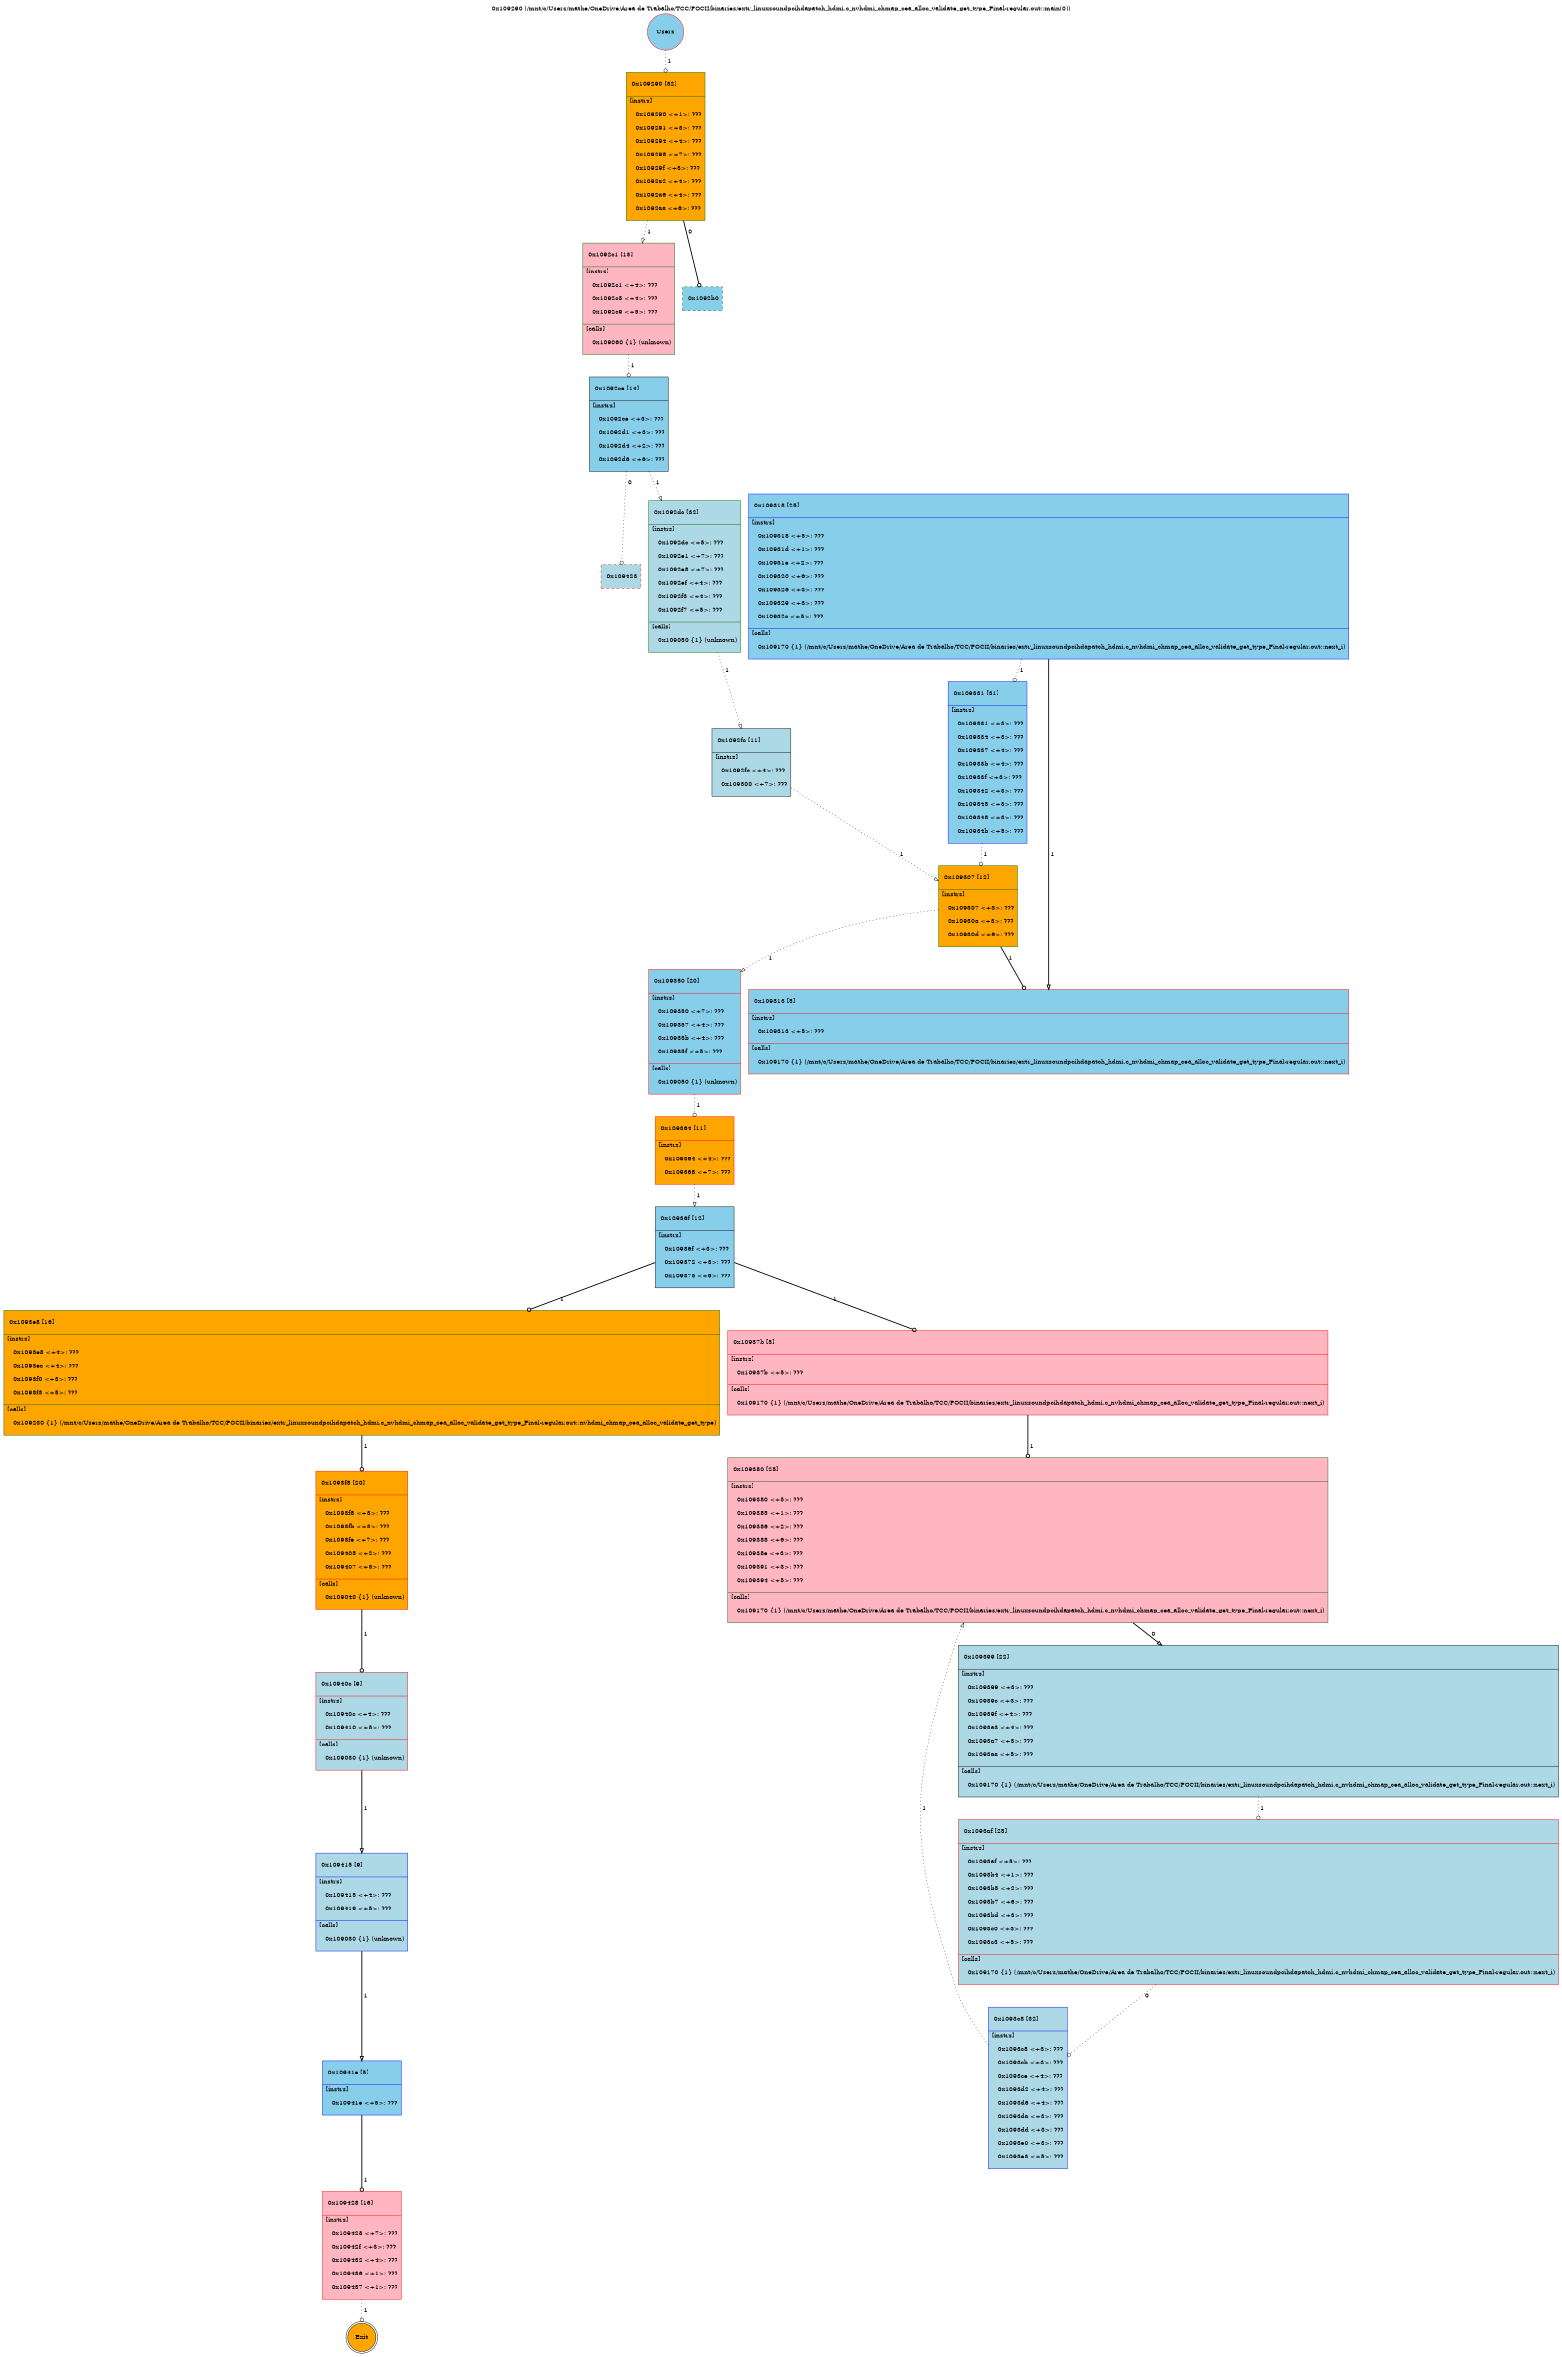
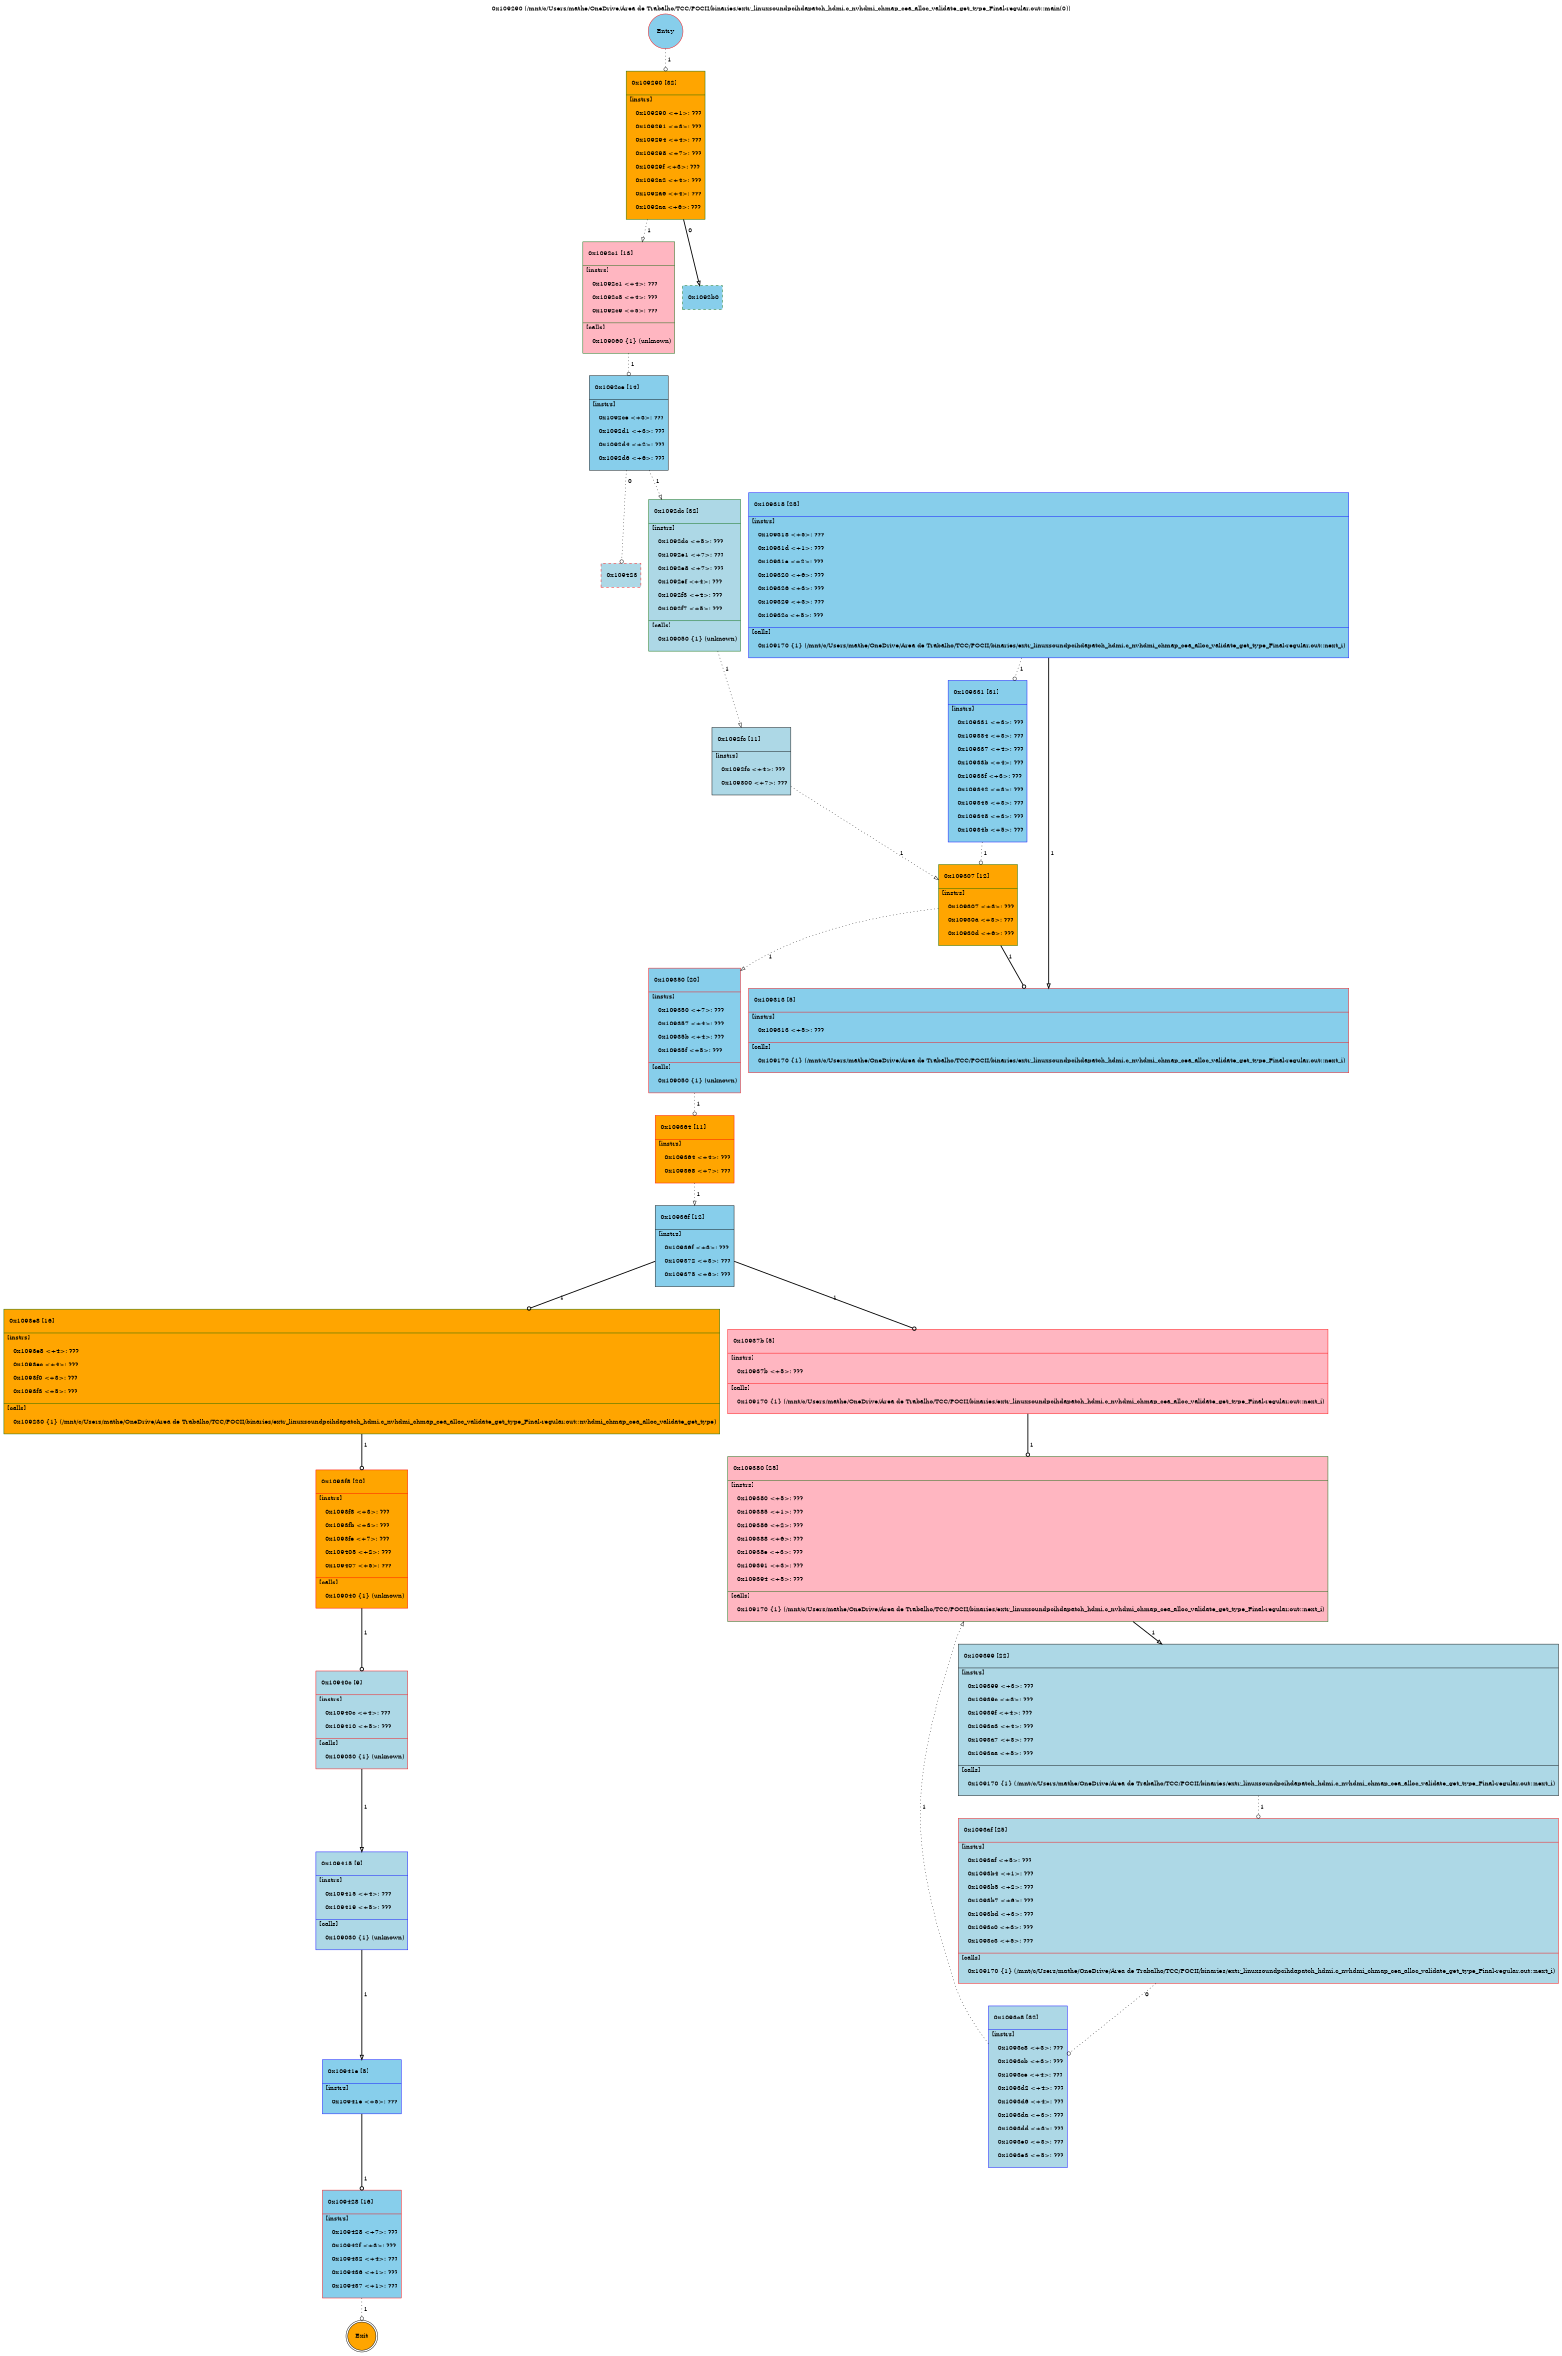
node "Users": label "Users" -> "Entry"
edge "0x109290 [32]" -> "0x1092b0": arrowhead odot -> onormal
edge "0x109380 [25]" -> "0x109399 [22]": label " 0" -> " 1"
node "0x109428 [16]": fillcolor lightpink -> skyblue
